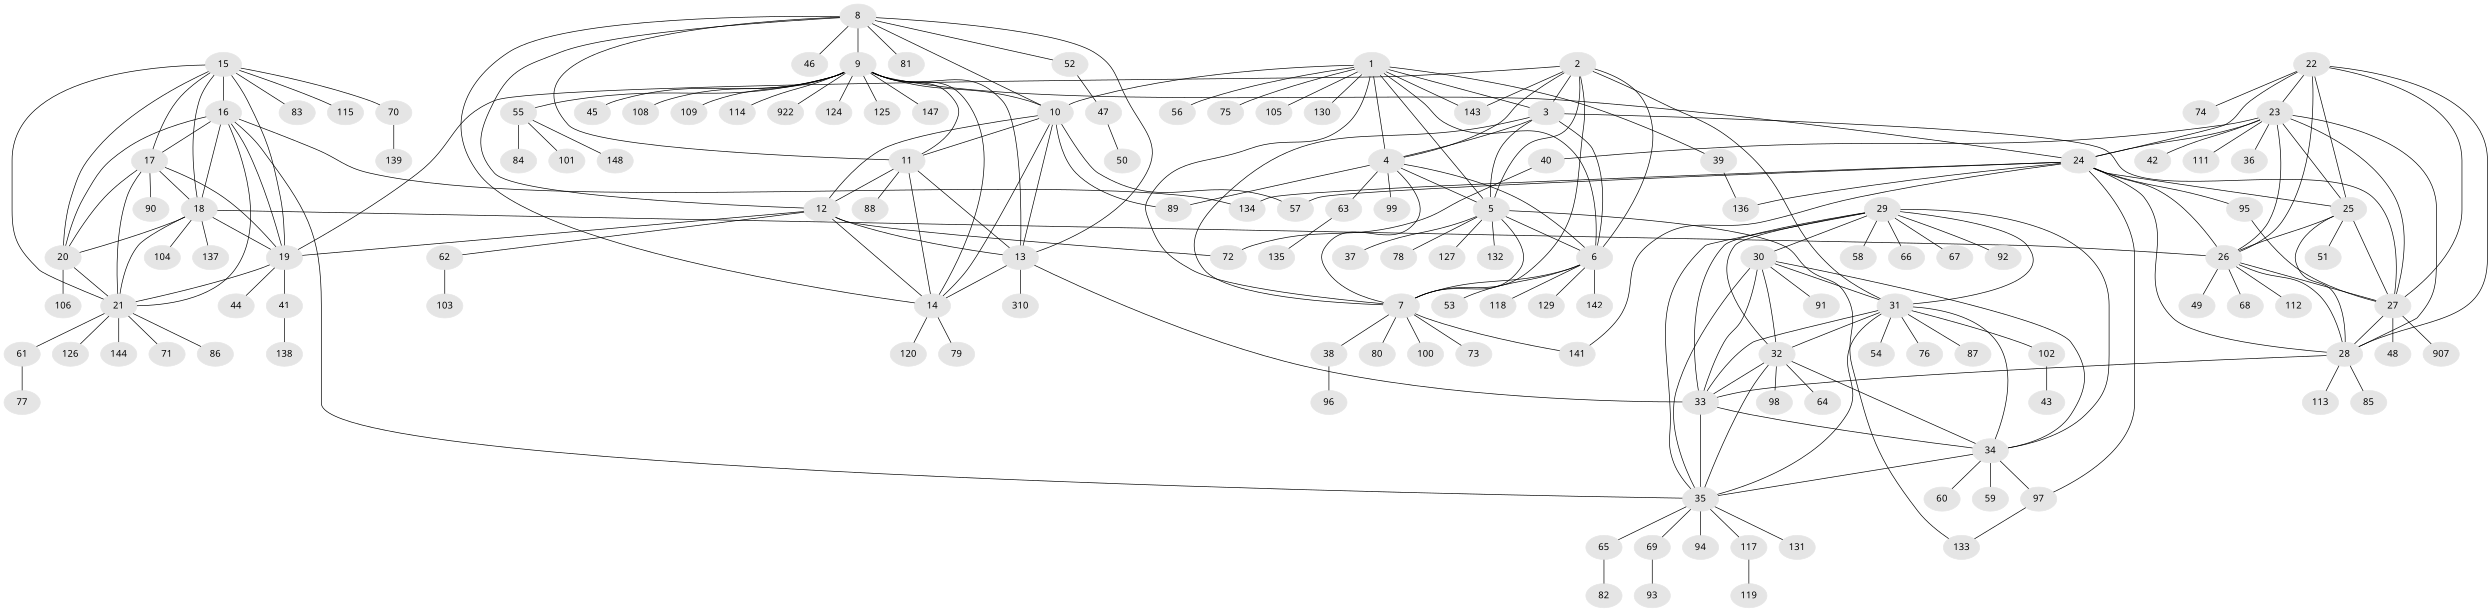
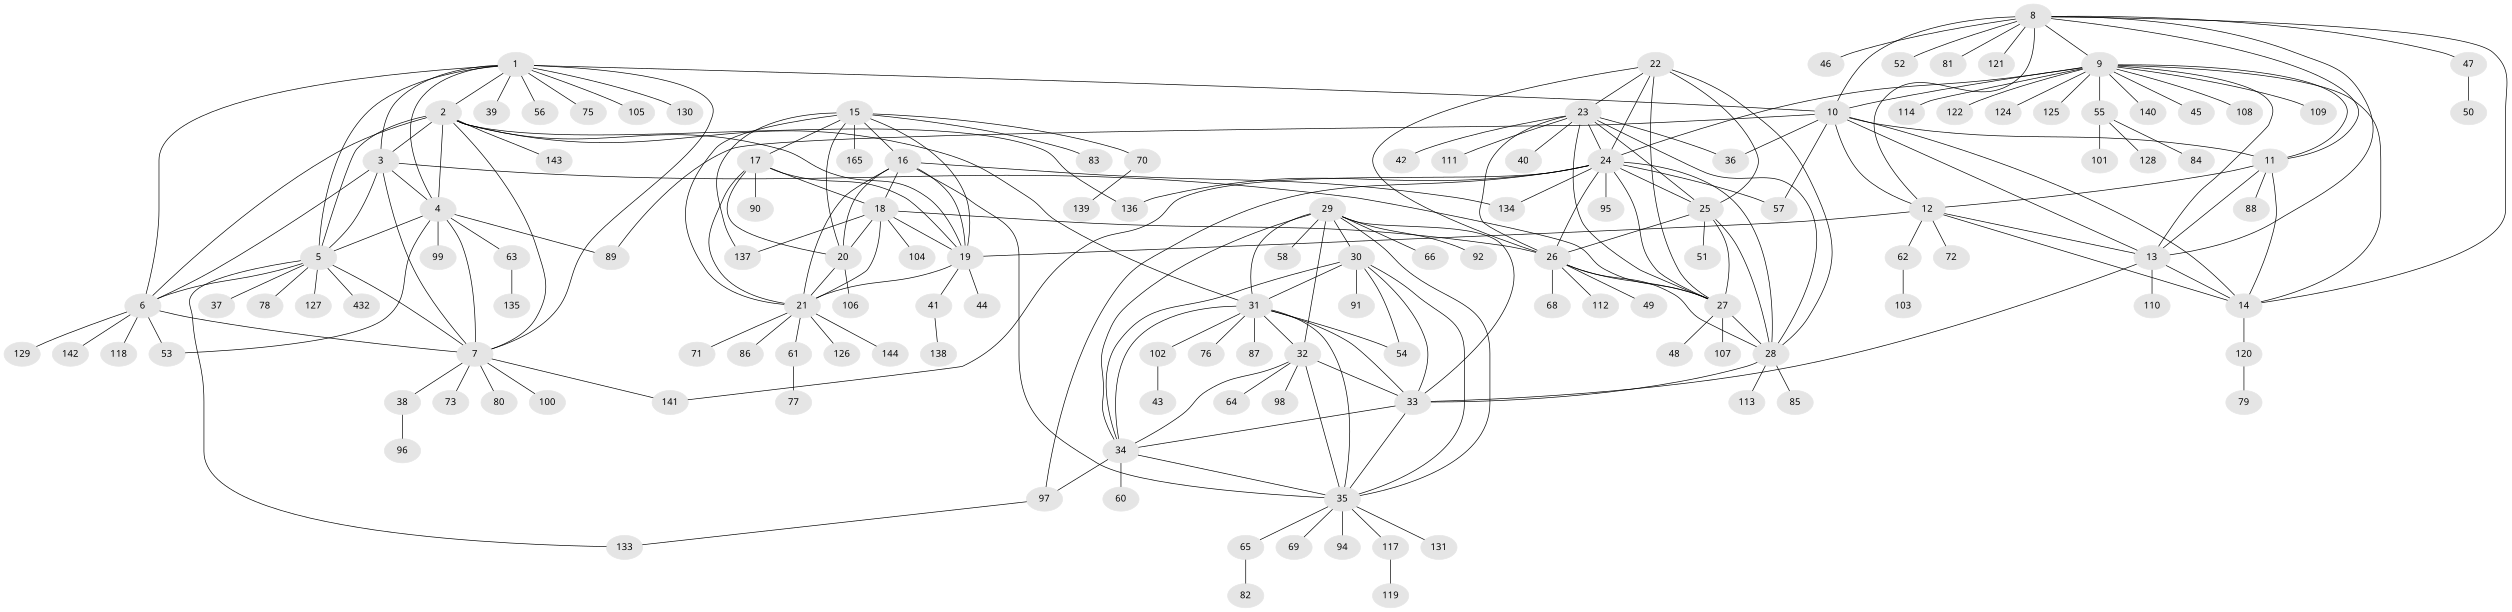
node "121": added
edge "52" -- "47": now "8" -- "47"
edge "1" -- "143": now "1" -- "2"
node "115": label "115" -> "165"
node "922": label "922" -> "122"
node "147": label "147" -> "140"
node "74": removed
edge "10" -- "36": added
edge "16" -- "17": removed
edge "15" -- "18": now "15" -- "137"
node "148": label "148" -> "128"
edge "39" -- "136": now "2" -- "136"
edge "4" -- "6": now "4" -- "53"
edge "40" -- "72": removed
node "132": label "132" -> "432"
node "67": removed
edge "95" -- "27": now "24" -- "27"
node "310": label "310" -> "110"
edge "30" -- "32": now "30" -- "54"
edge "14" -- "79": now "120" -- "79"
node "907": label "907" -> "107"
node "59": removed
node "93": removed
